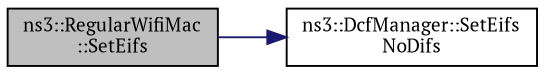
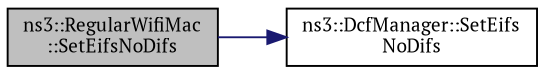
node "ns3::RegularWifiMac ::SetEifs": label "ns3::RegularWifiMac ::SetEifs" -> "ns3::RegularWifiMac ::SetEifsNoDifs"
